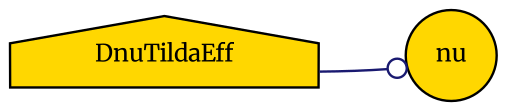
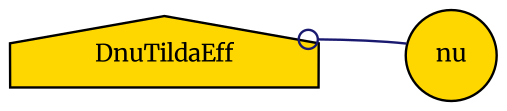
edge "DnuTildaEff" -> "nu": reversed
